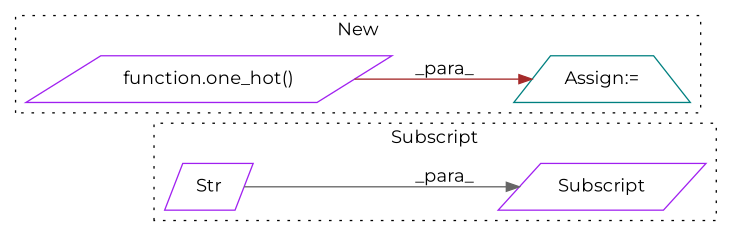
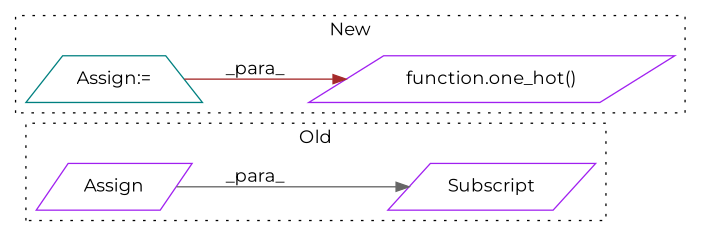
edge "function.one_hot()" -> "Assign:=": reversed
cluster "Subscript": label "Subscript" -> "Old"
node "Str": label "Str" -> "Assign"
